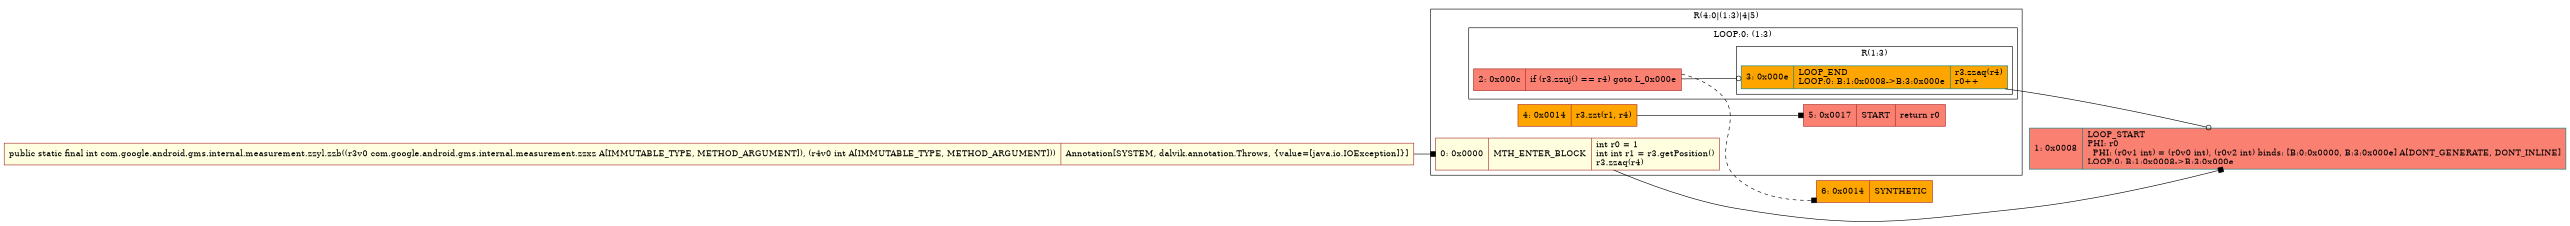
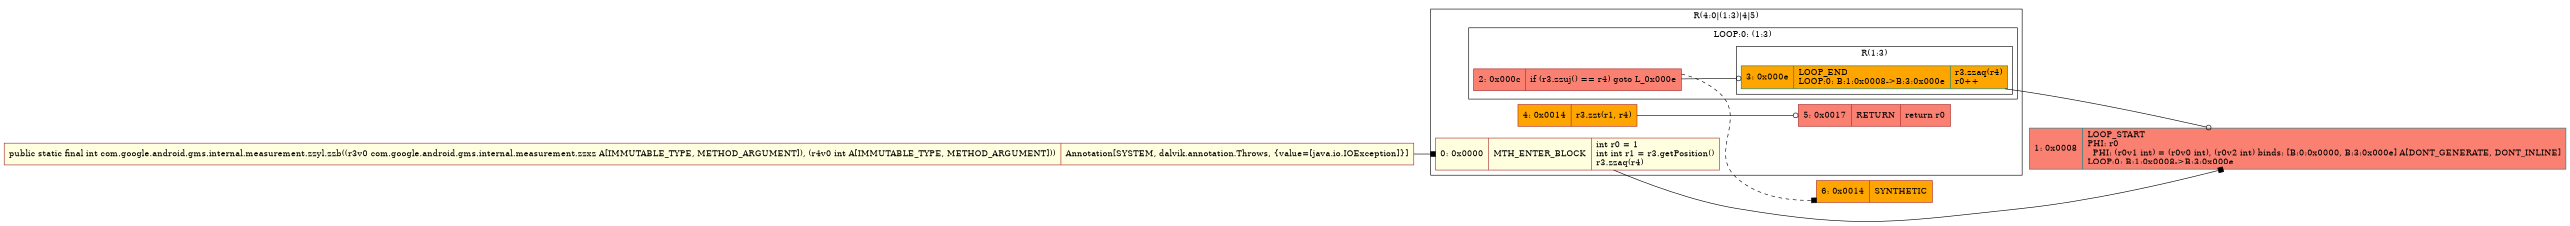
edge "4: 0x0014" -> "5: 0x0017": arrowhead box -> odot
node "5: 0x0017": text "START" -> "RETURN"
